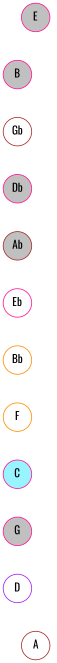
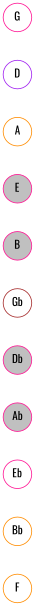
node "Ab": color brown -> deeppink
node "C": removed
node "G": fillcolor gray -> white
node "A": color brown -> darkorange
